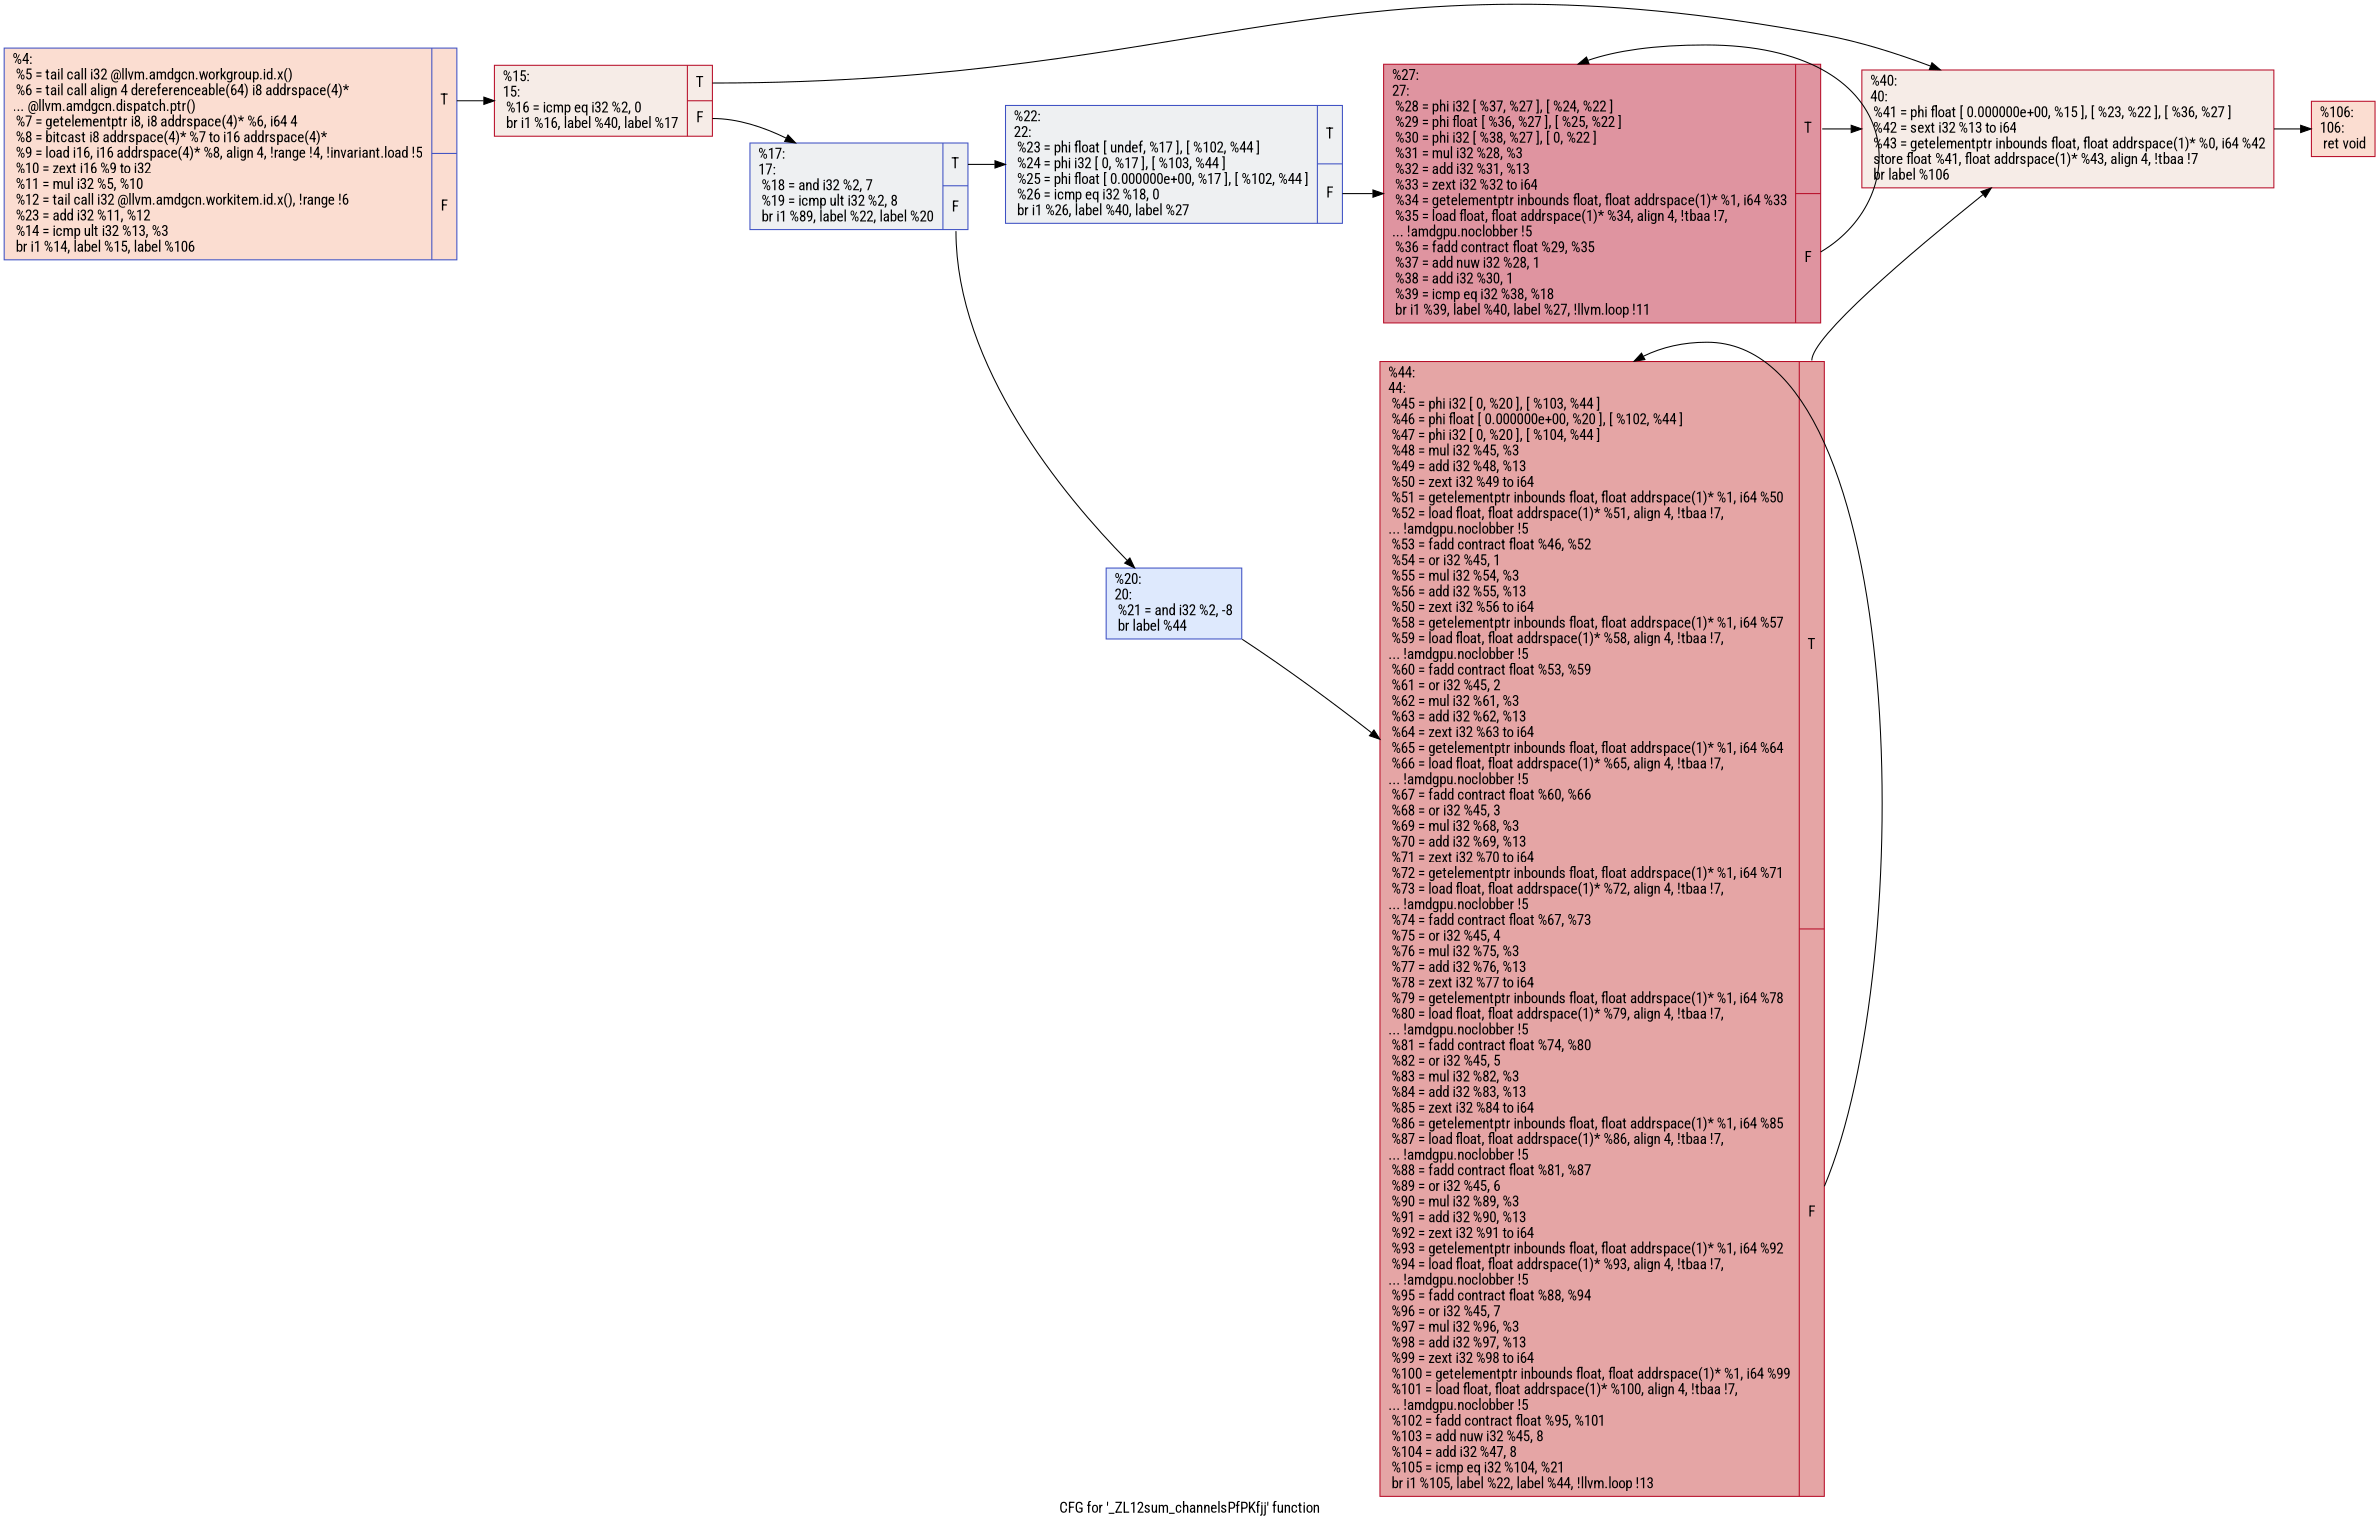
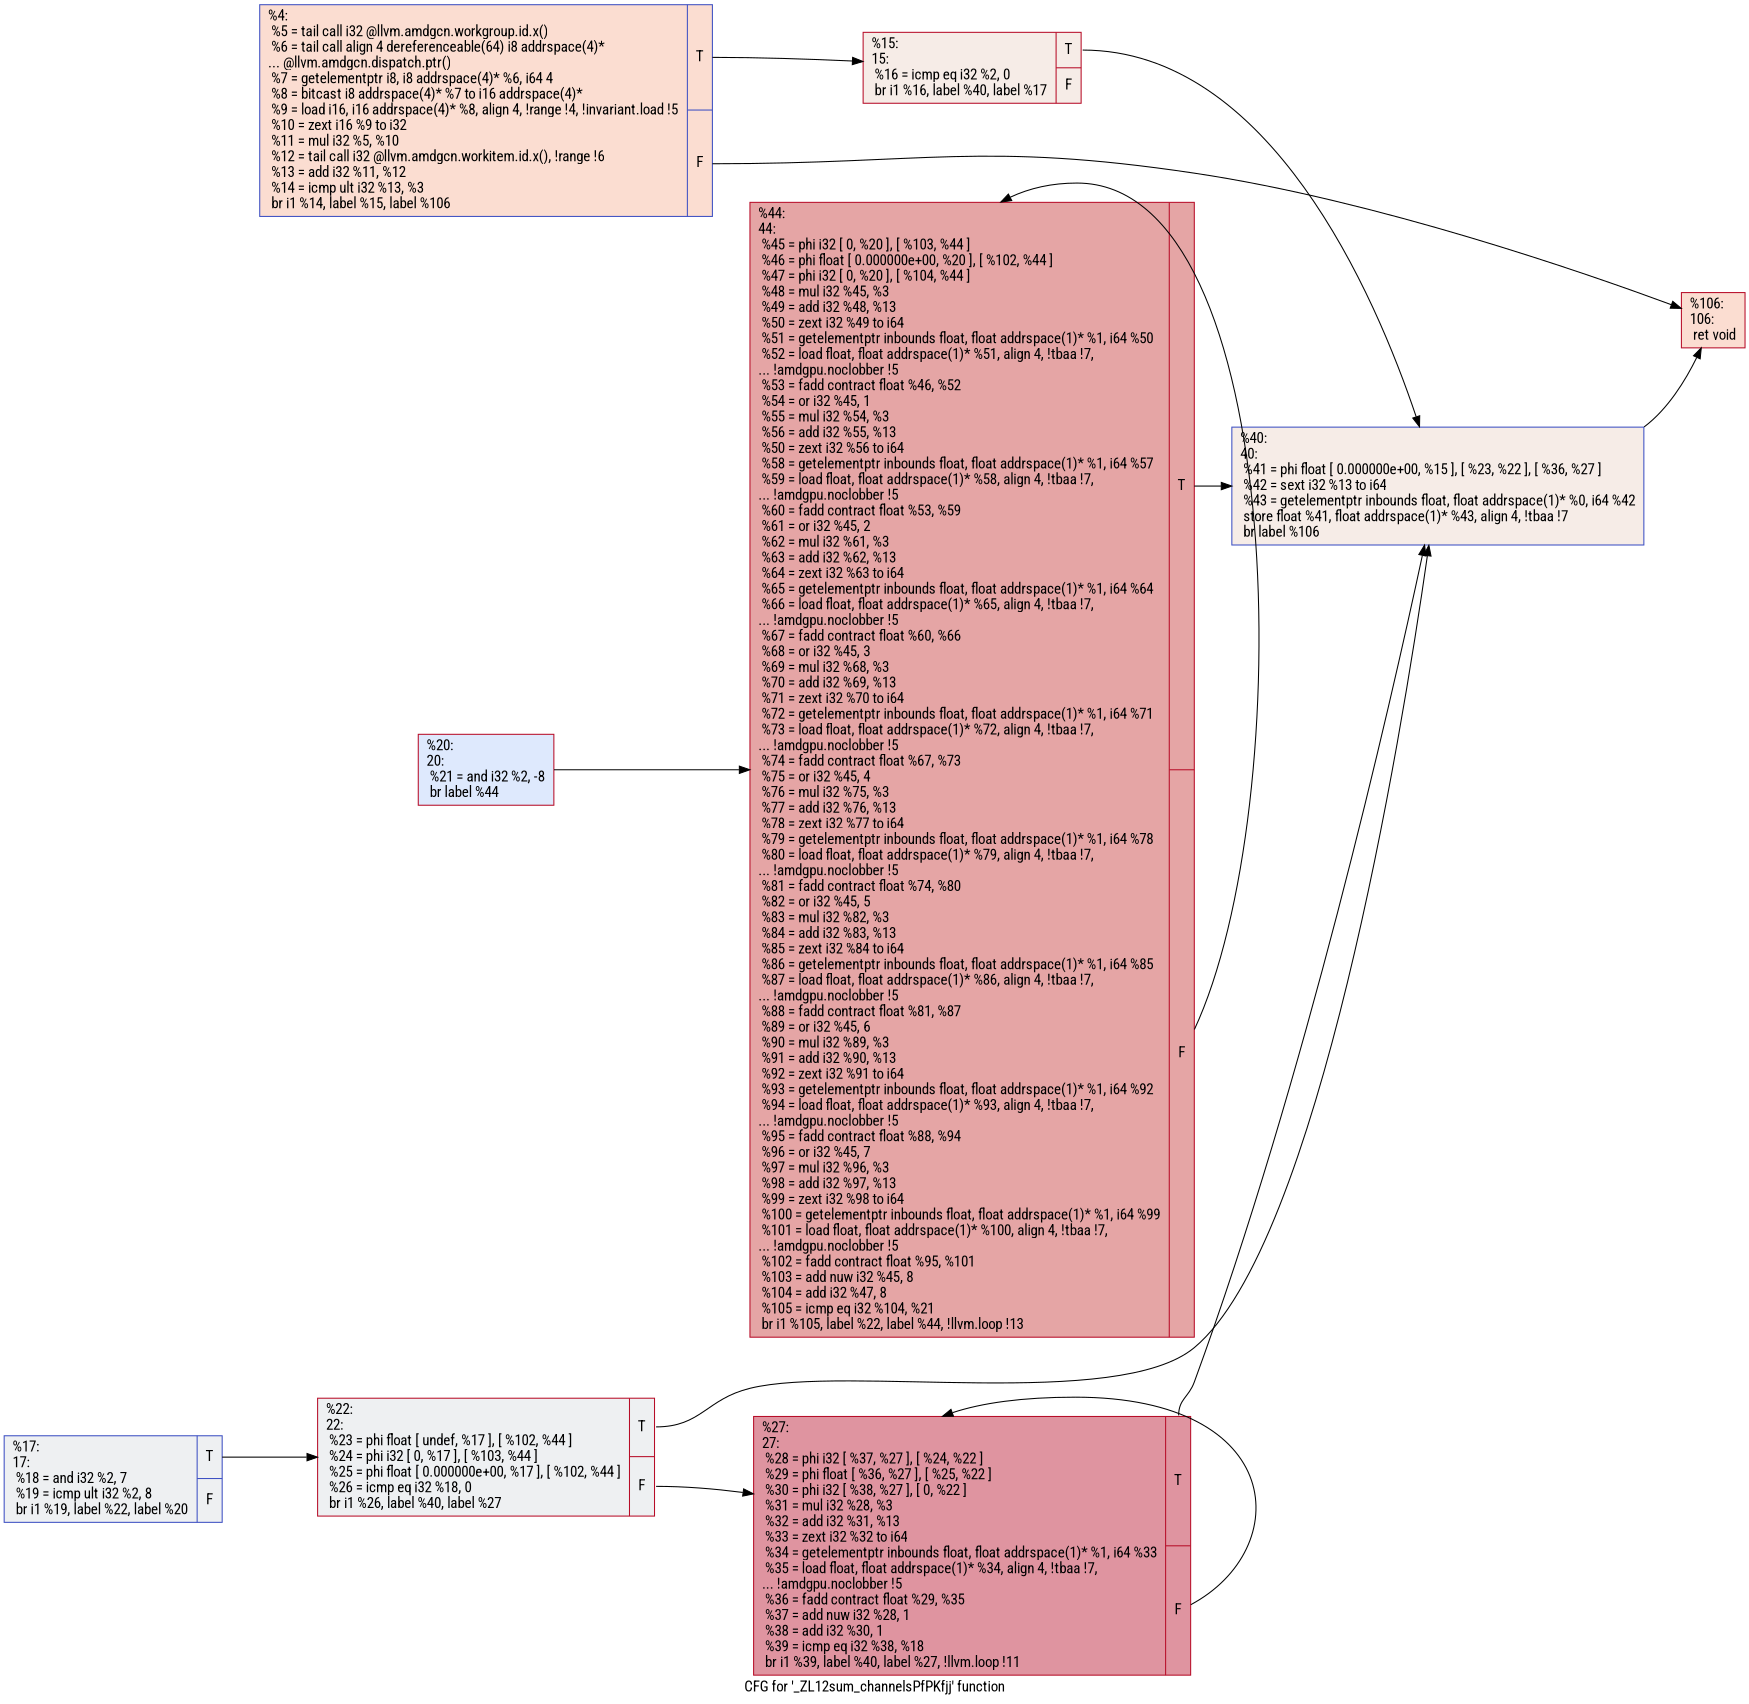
edge "%15:" -> "%17:": removed
node "%40:": color #b70d28ff -> #3d50c3ff
node "%22:": color #3d50c3ff -> #b70d28ff
edge "%4:" -> "%106:": added
node "%4:": text "%23 = add i32 %11, %12" -> "%13 = add i32 %11, %12"
node "%17:": text "br i1 %89, label %22, label %20" -> "br i1 %19, label %22, label %20"
edge "%17:" -> "%20:": removed
node "%20:": color #3d50c3ff -> #b70d28ff
edge "%22:" -> "%40:": added
